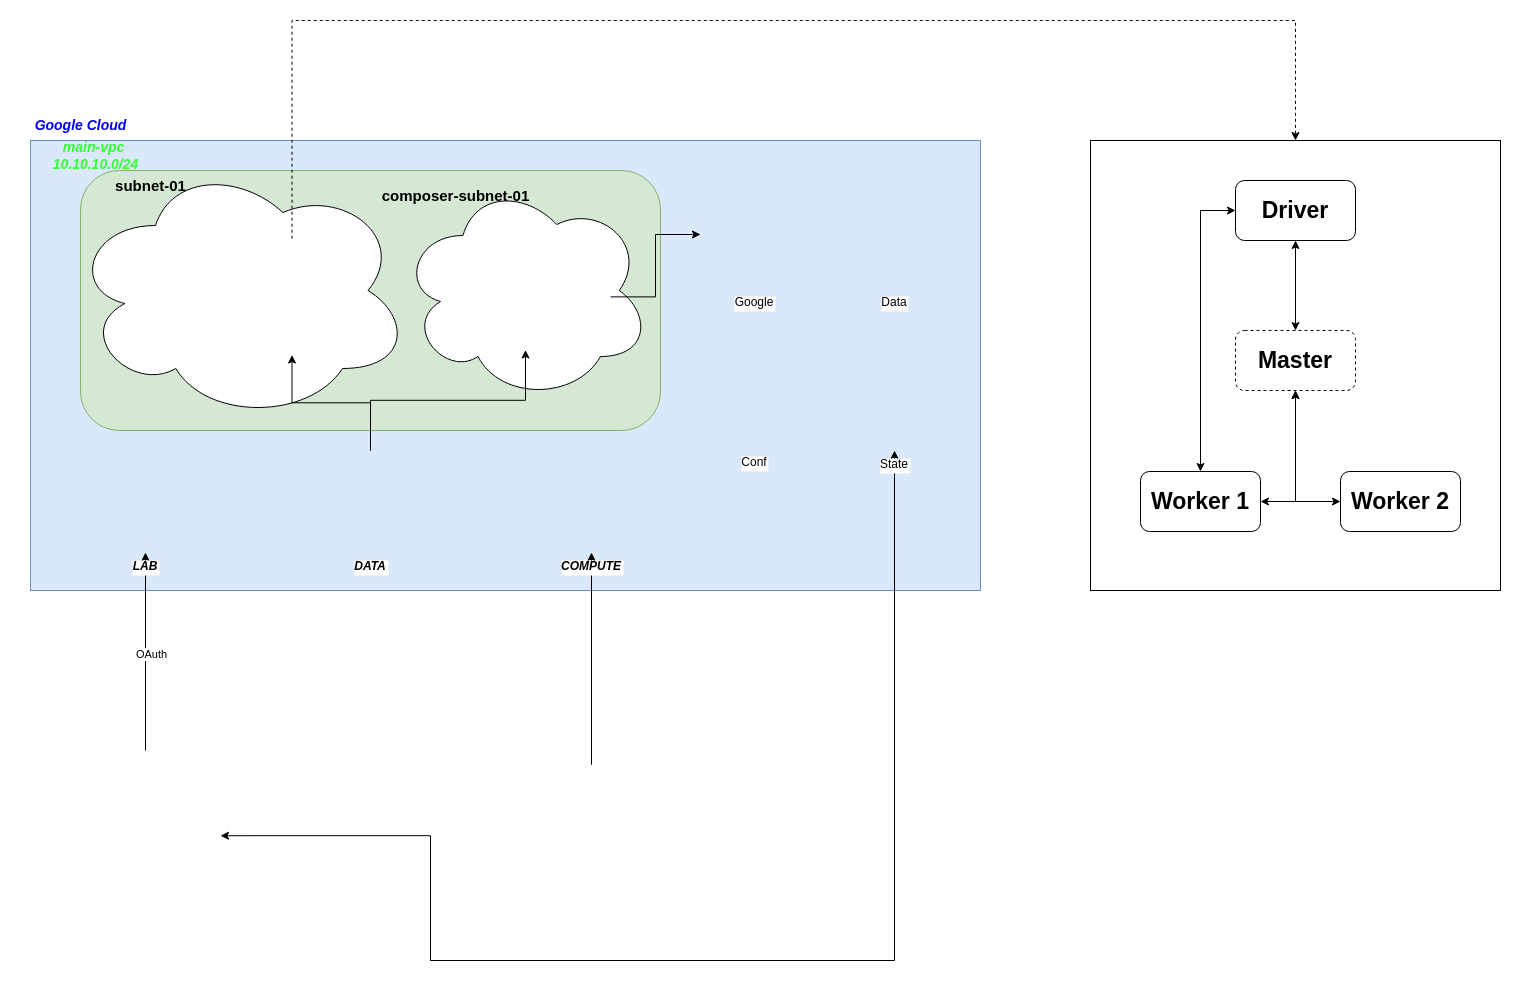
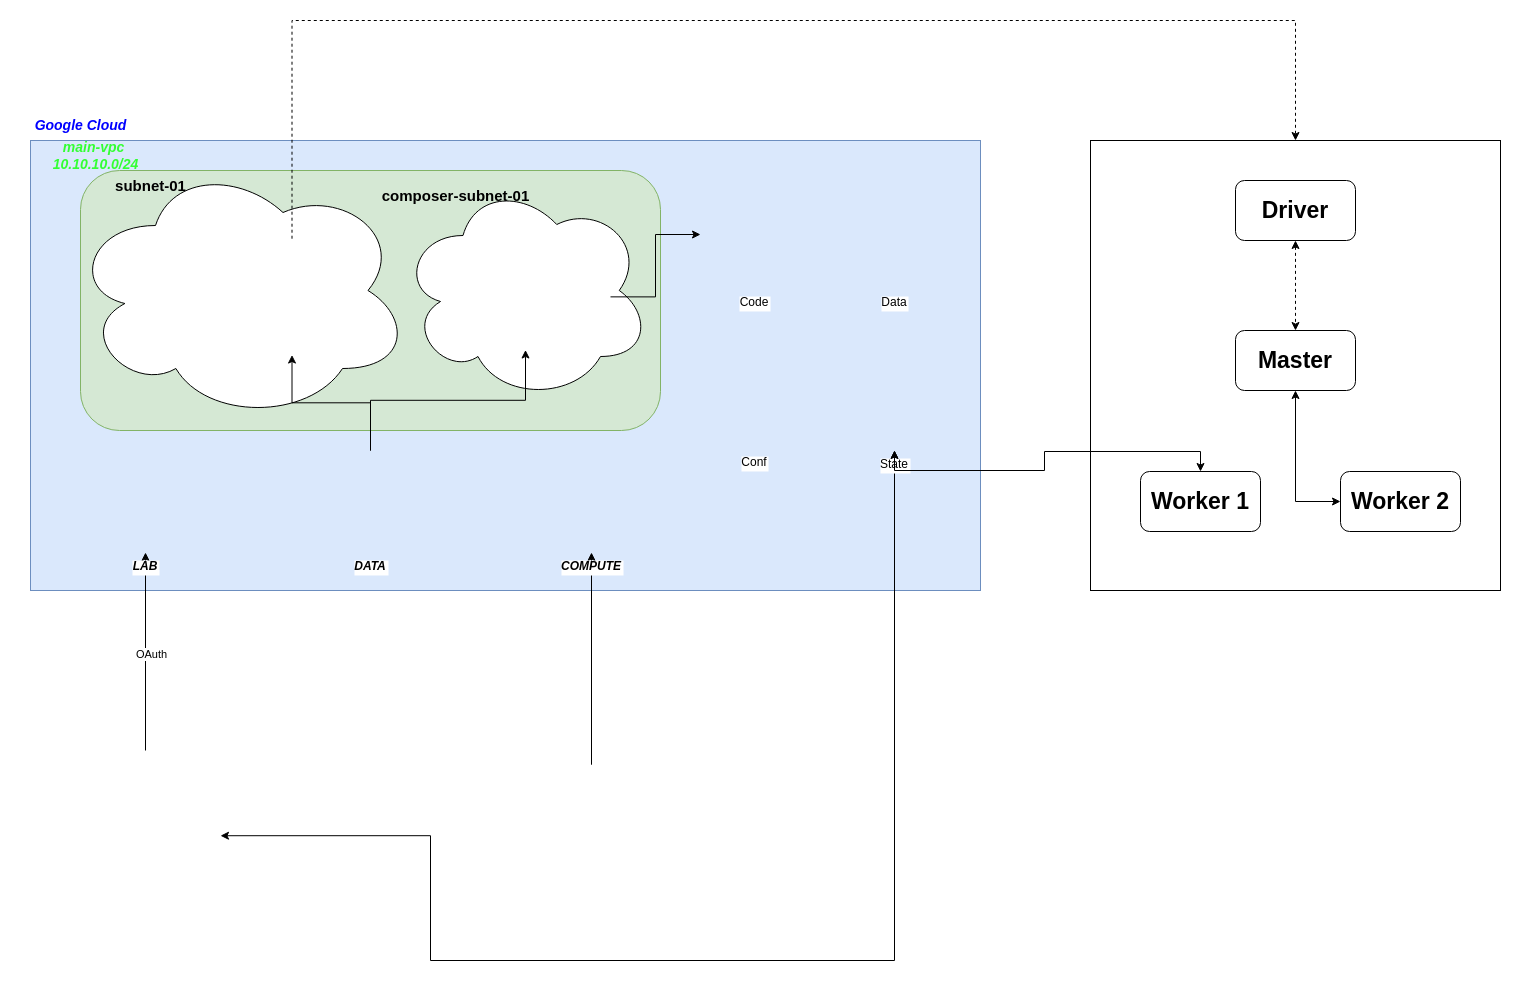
edge "Driver" -- "Master": style solid -> dashed
node "Google": label "Google" -> "Code"
edge "Driver" -- "Worker 1": now "State" -- "Worker 1"
node "Master": style dashed -> solid
edge "Master" -- "Worker 1": removed
